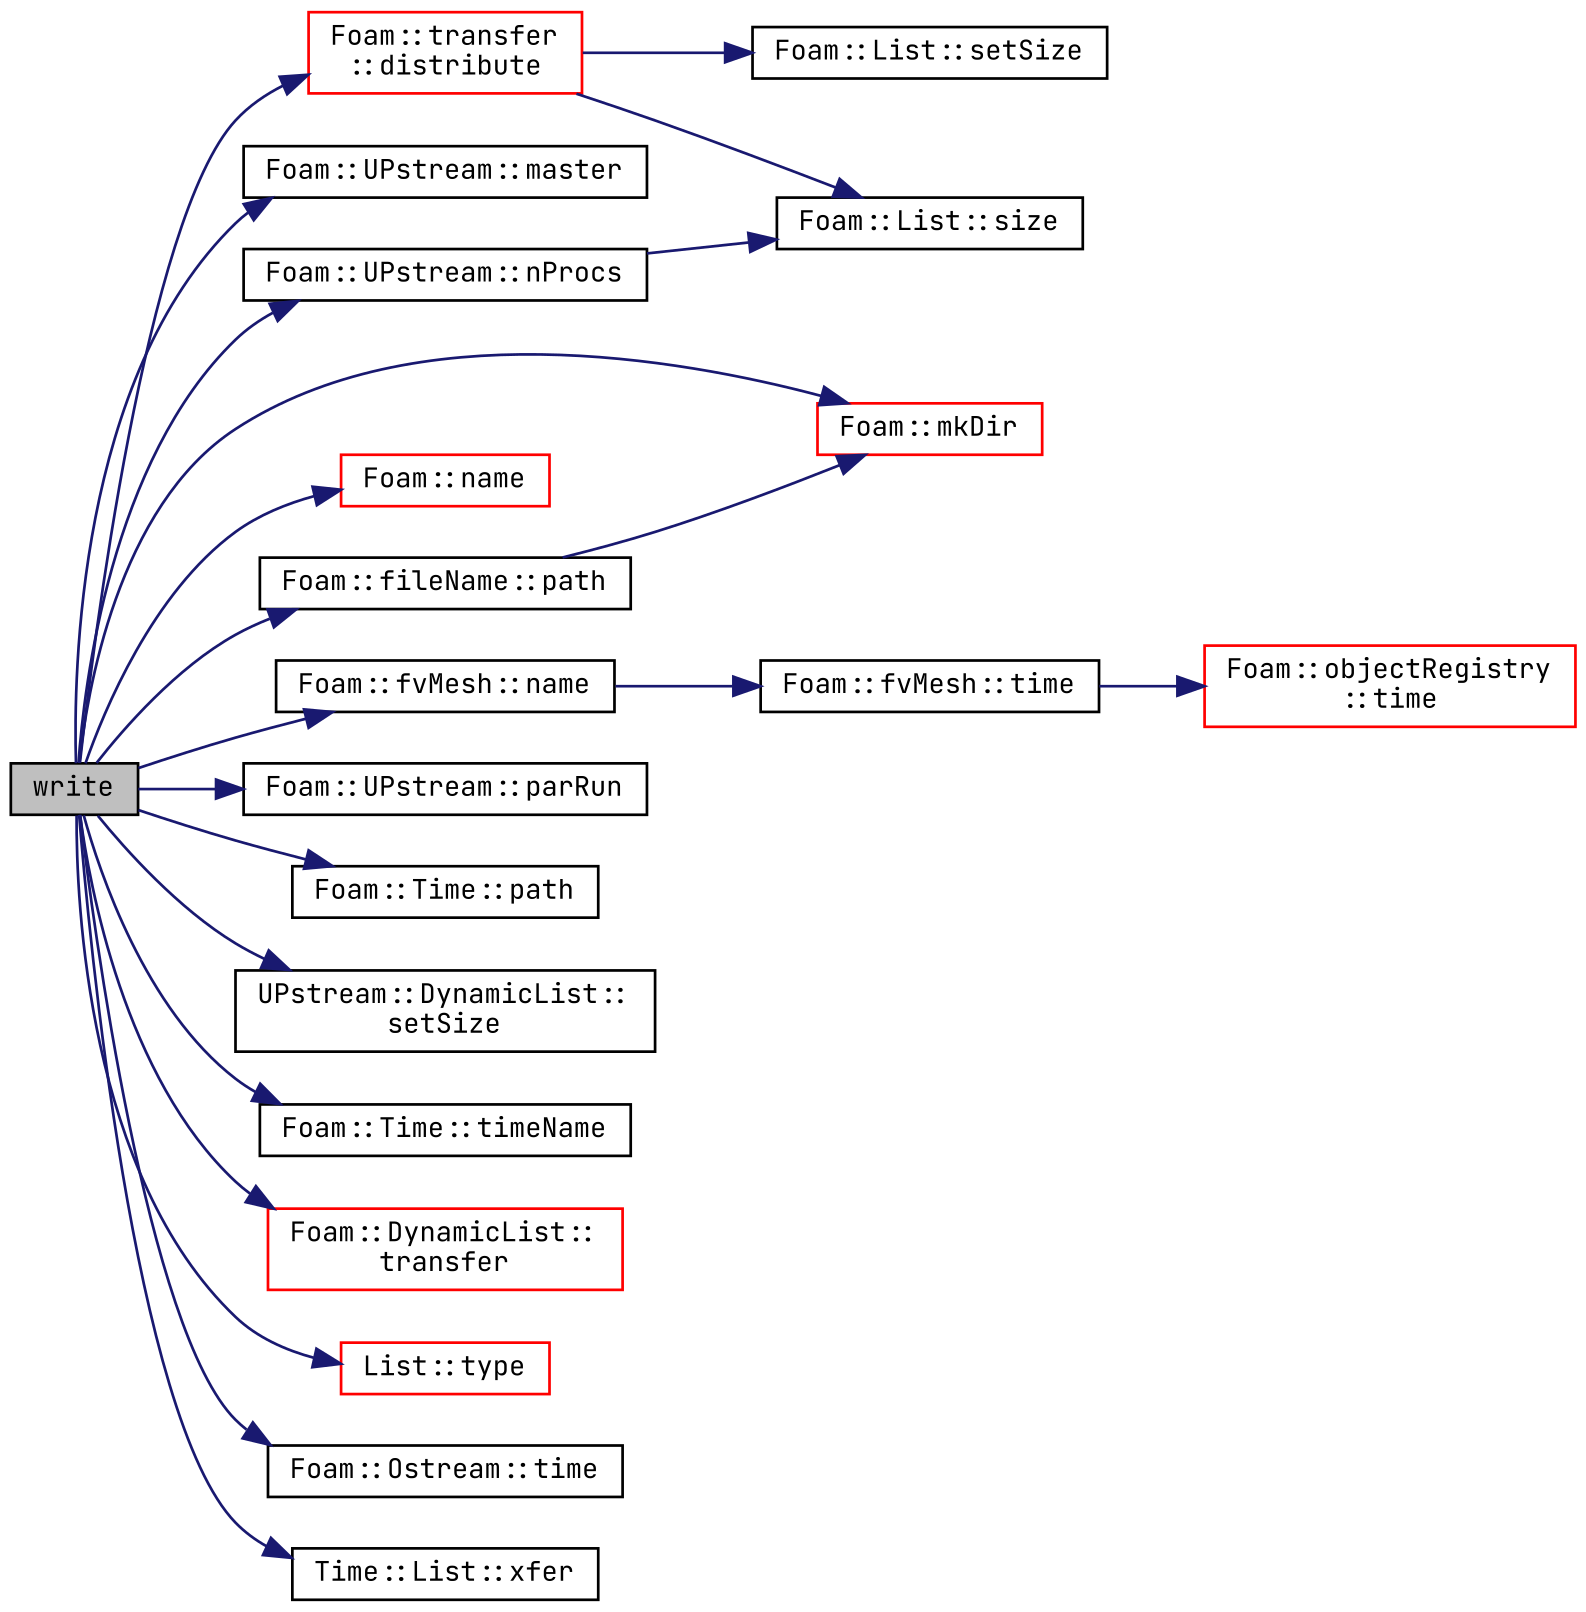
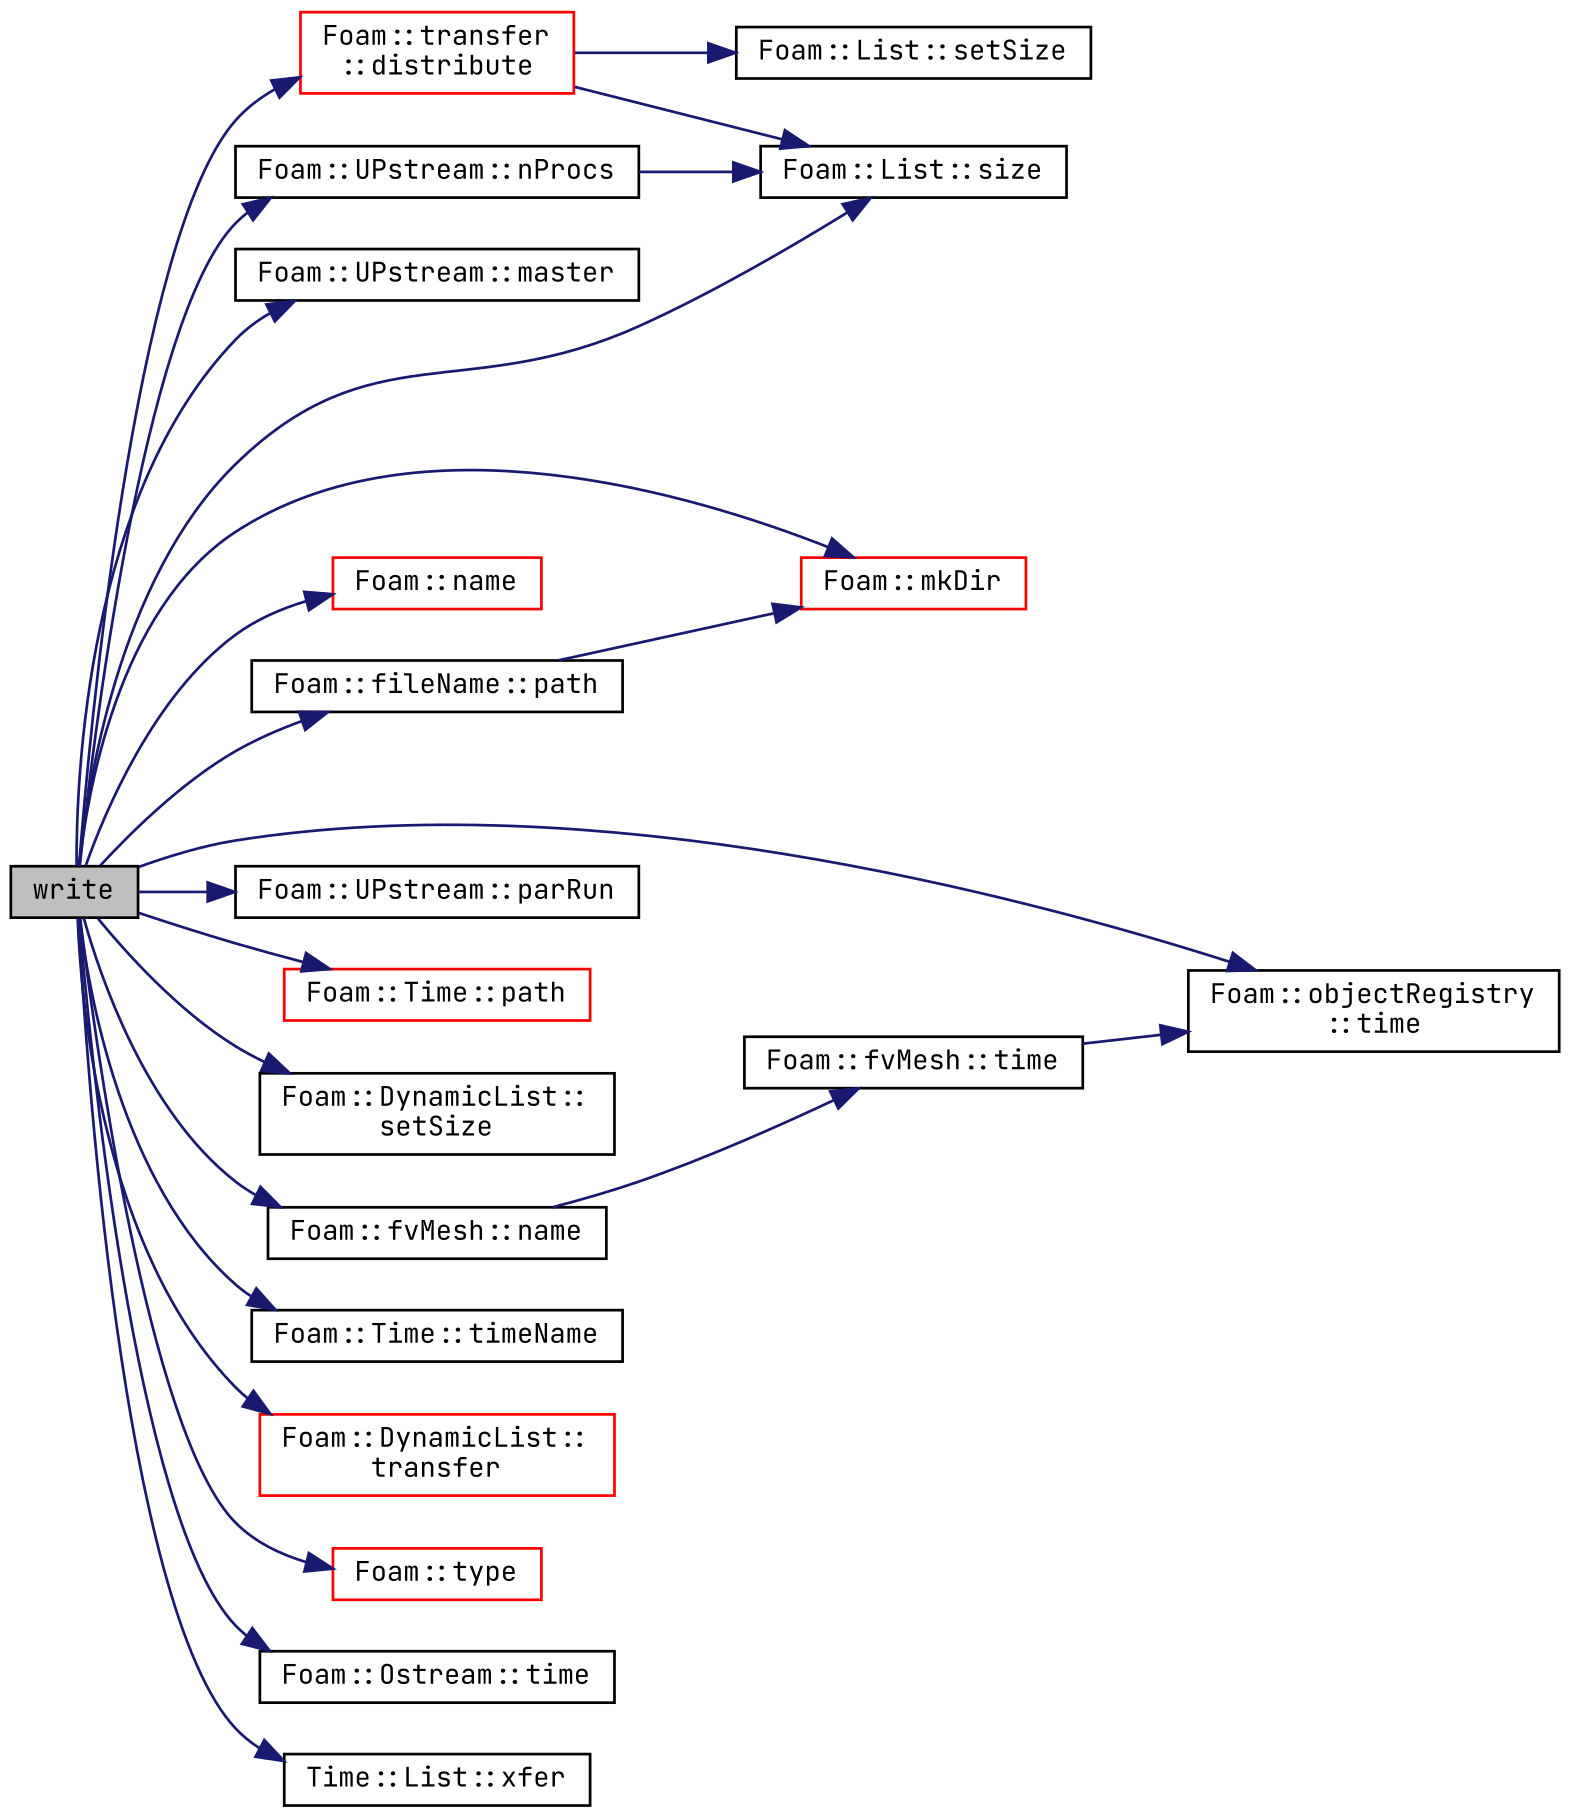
edge "write" -> "Foam::List::size": added
node "Foam::objectRegistry ::time": color red -> black
edge "write" -> "Foam::objectRegistry ::time": added
node "Foam::Time::path": color black -> red
node "UPstream::DynamicList:: setSize": label "UPstream::DynamicList:: setSize" -> "Foam::DynamicList:: setSize"
node "List::type": label "List::type" -> "Foam::type"
